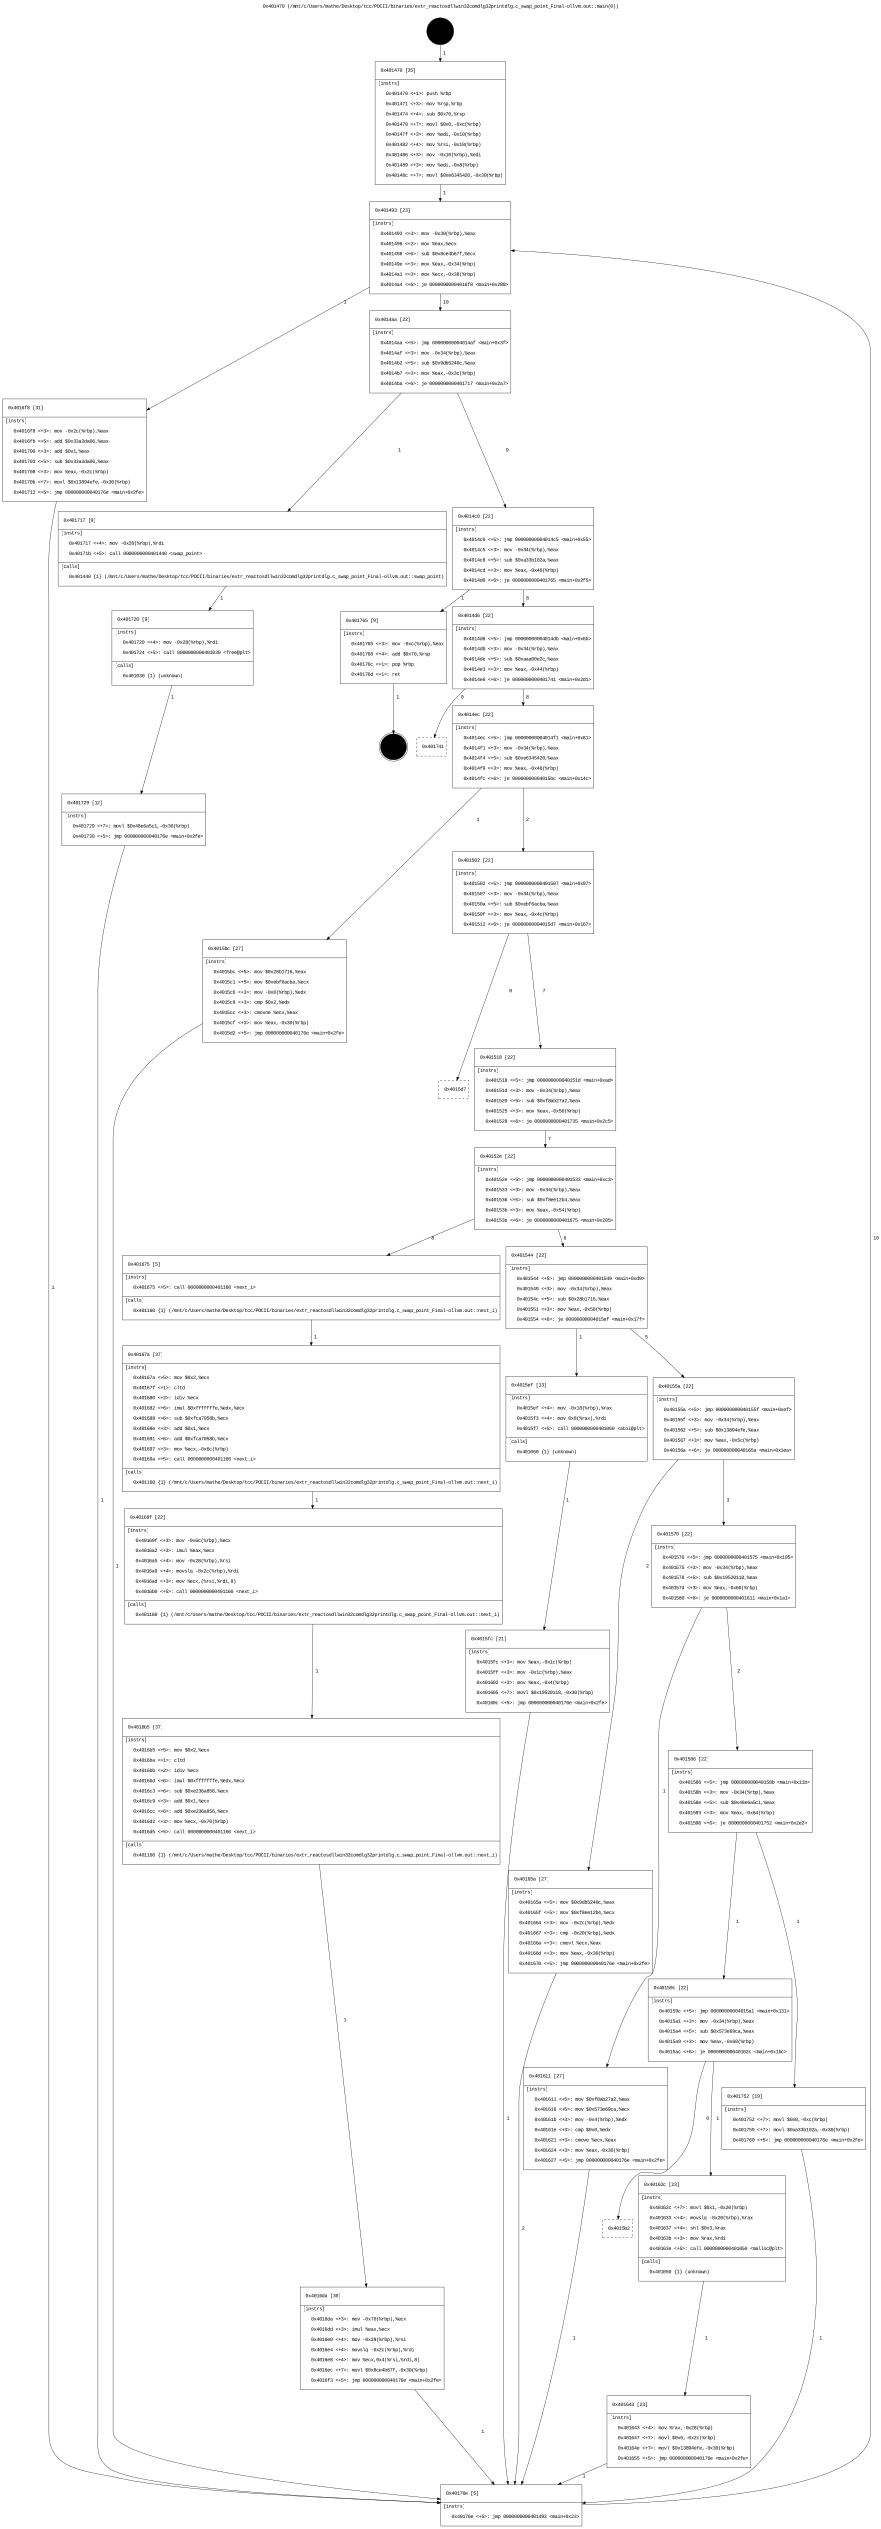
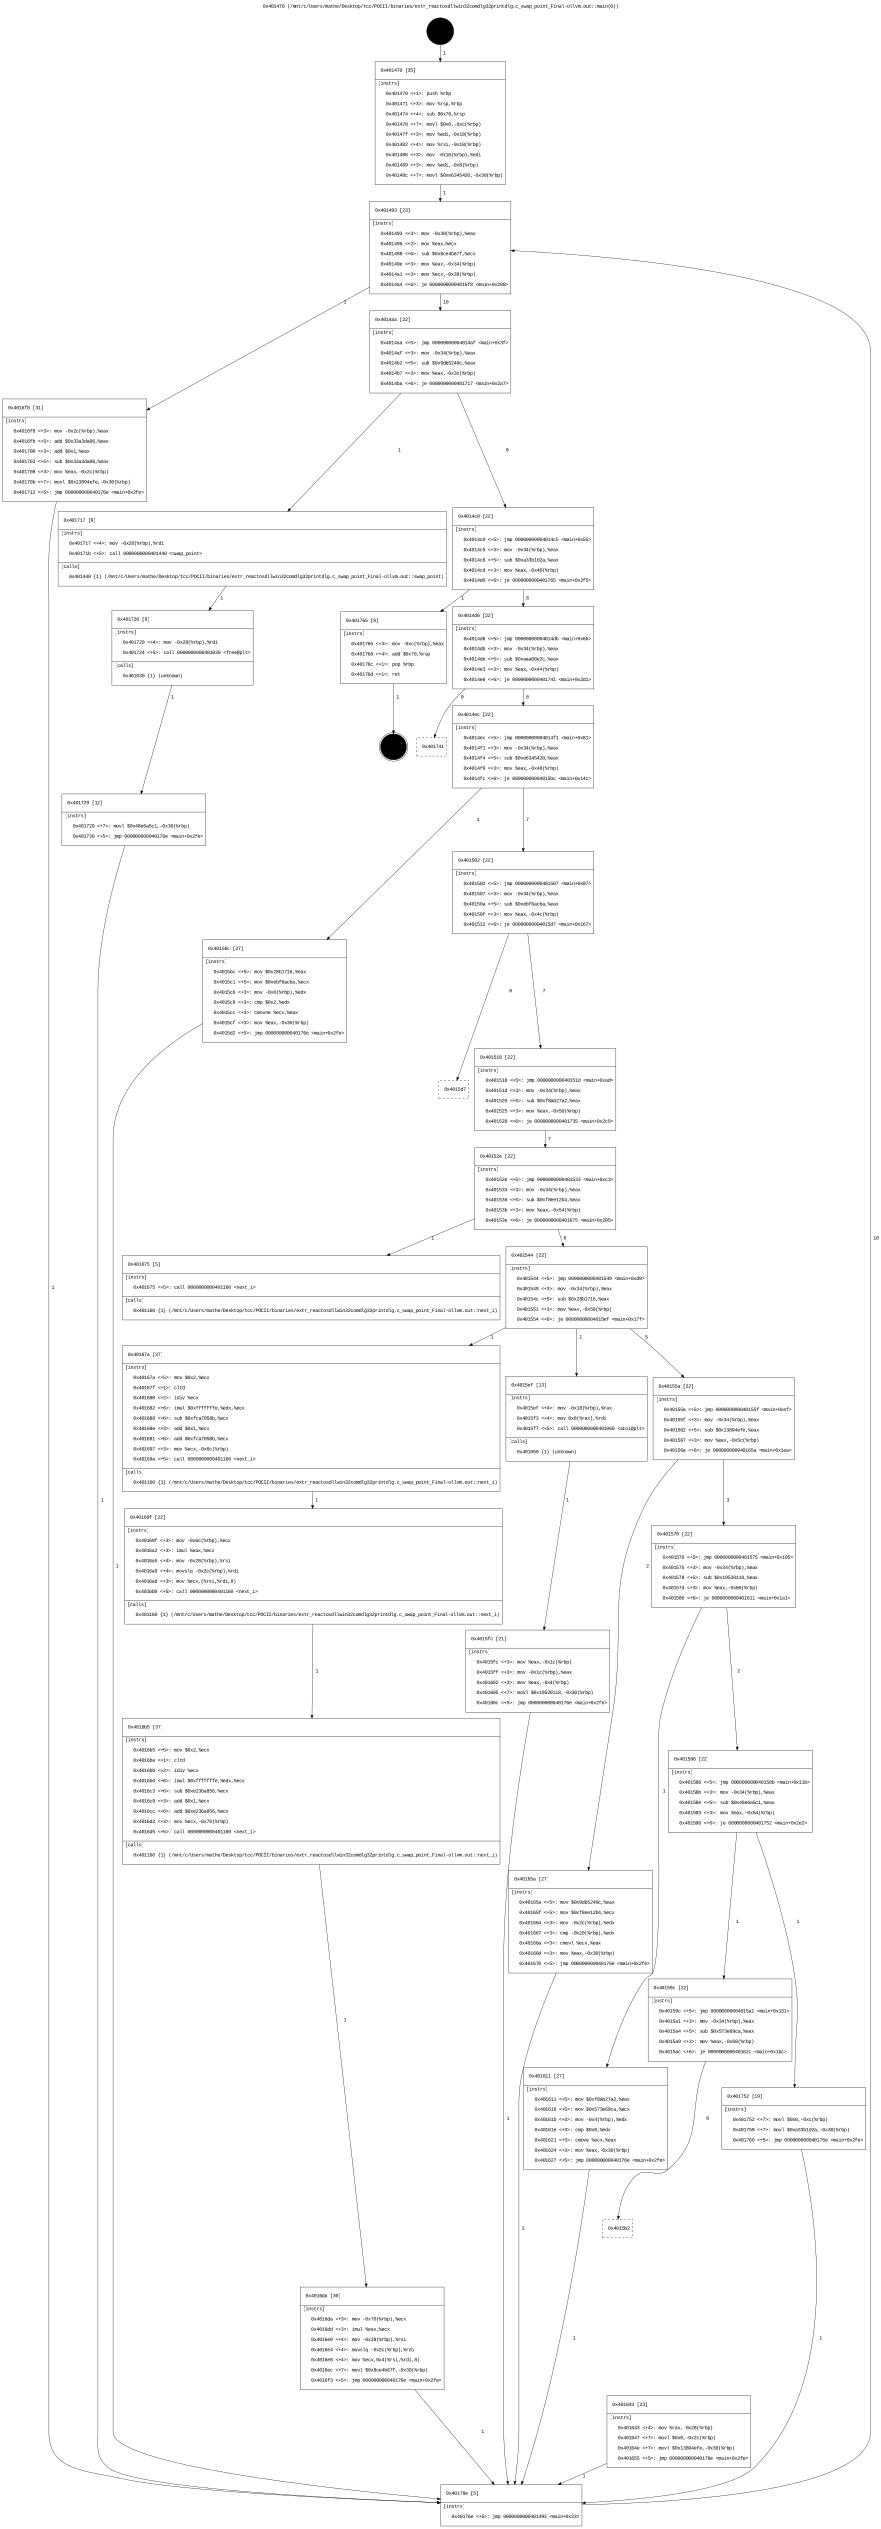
edge "0x4014ec [22]" -> "0x401502 [22]": label " 2" -> " 7"
edge "0x40152e [22]" -> "0x401675 [5]": label " 8" -> " 1"
edge "0x401675 [5]" -> "0x40167a [37]": now "0x401544 [22]" -> "0x40167a [37]"
node "0x40162c [23]": removed
